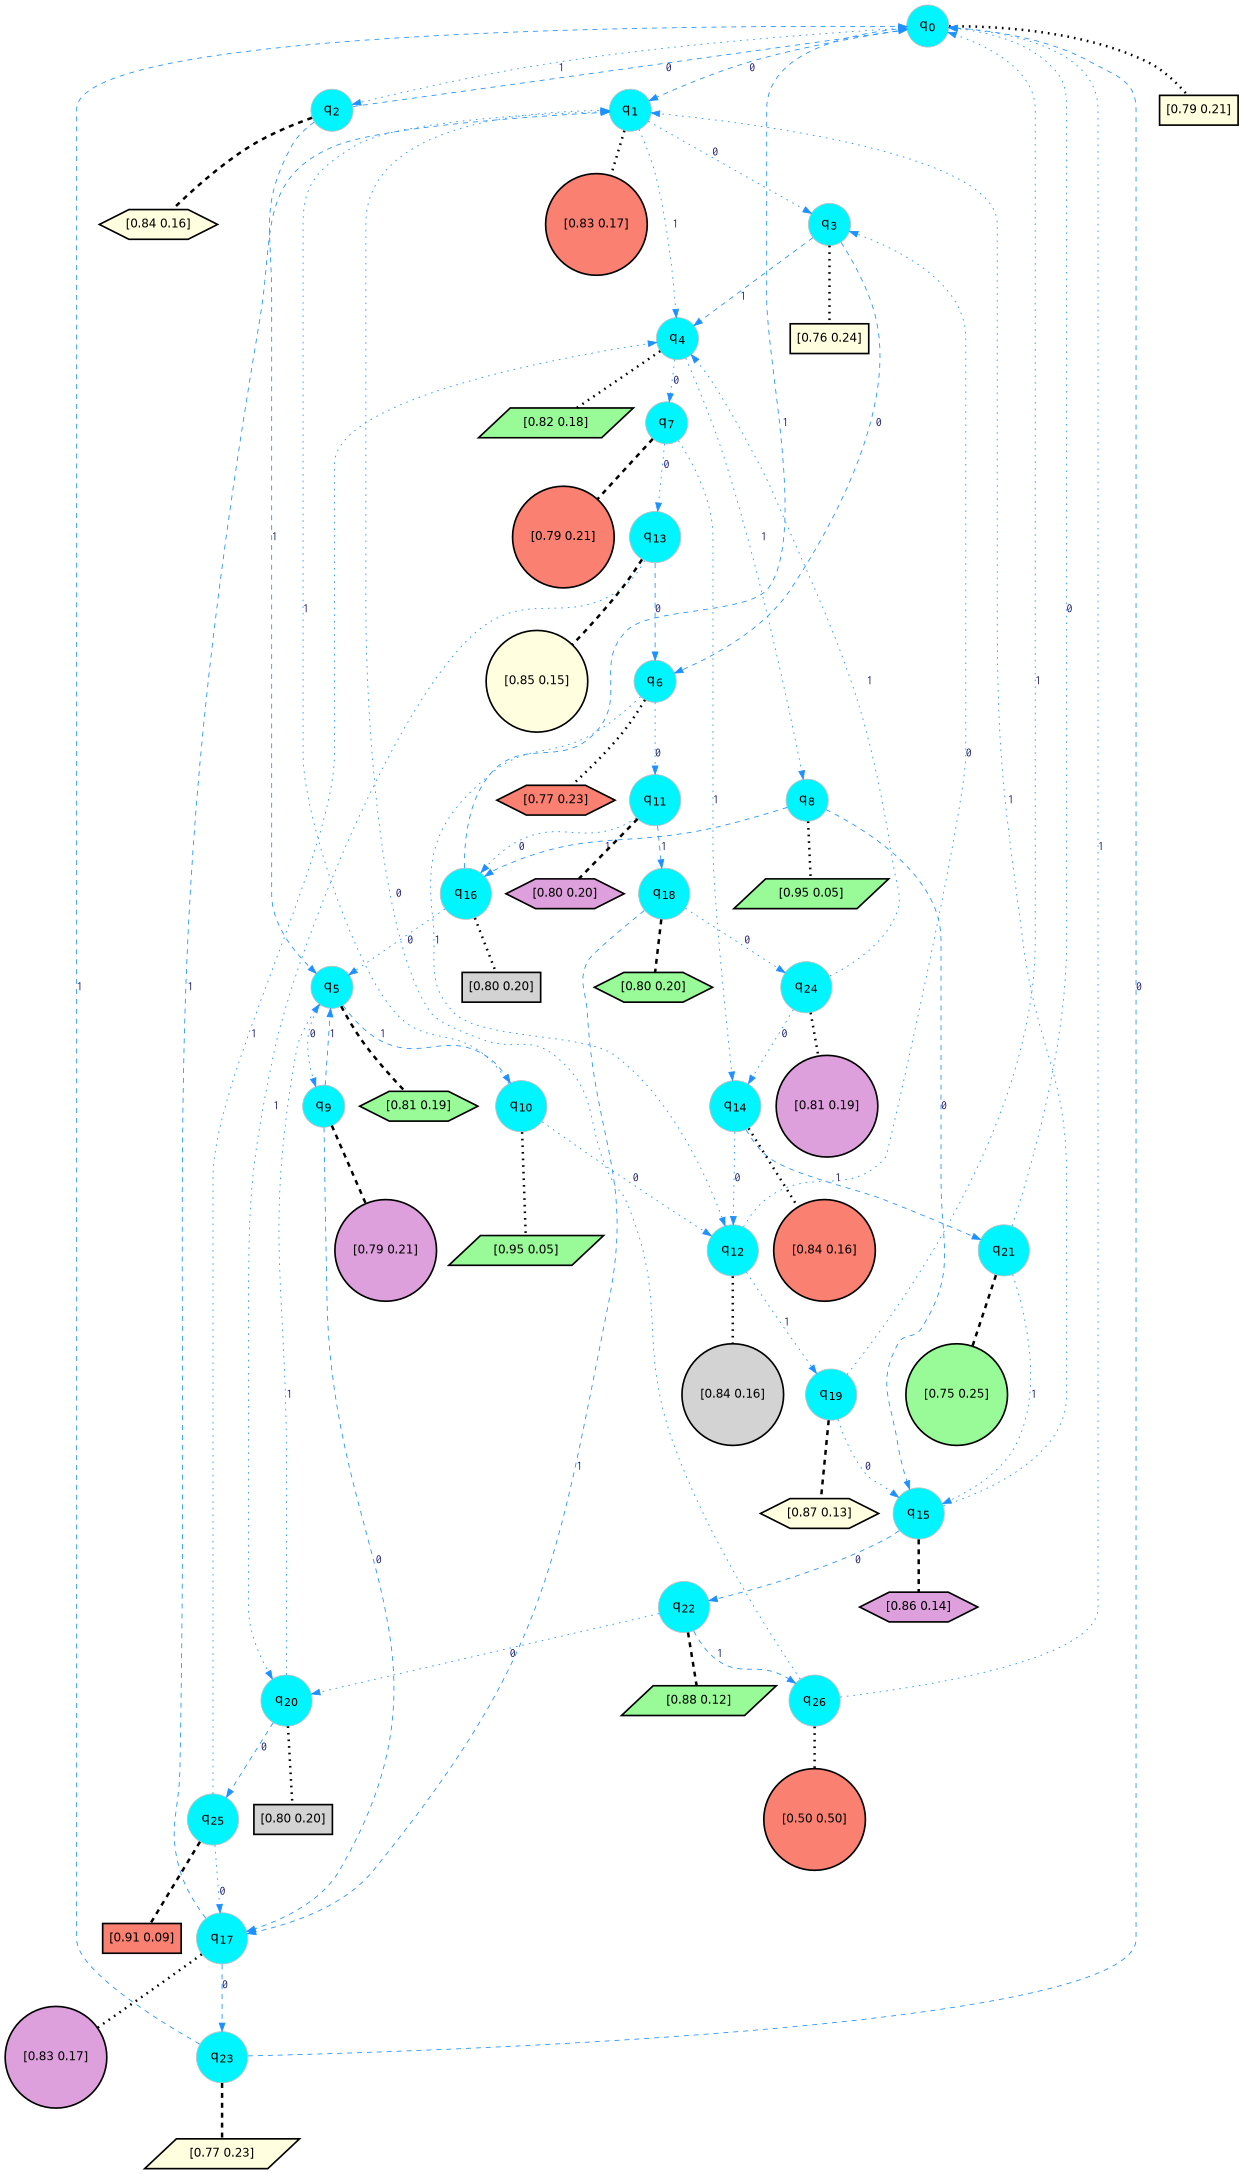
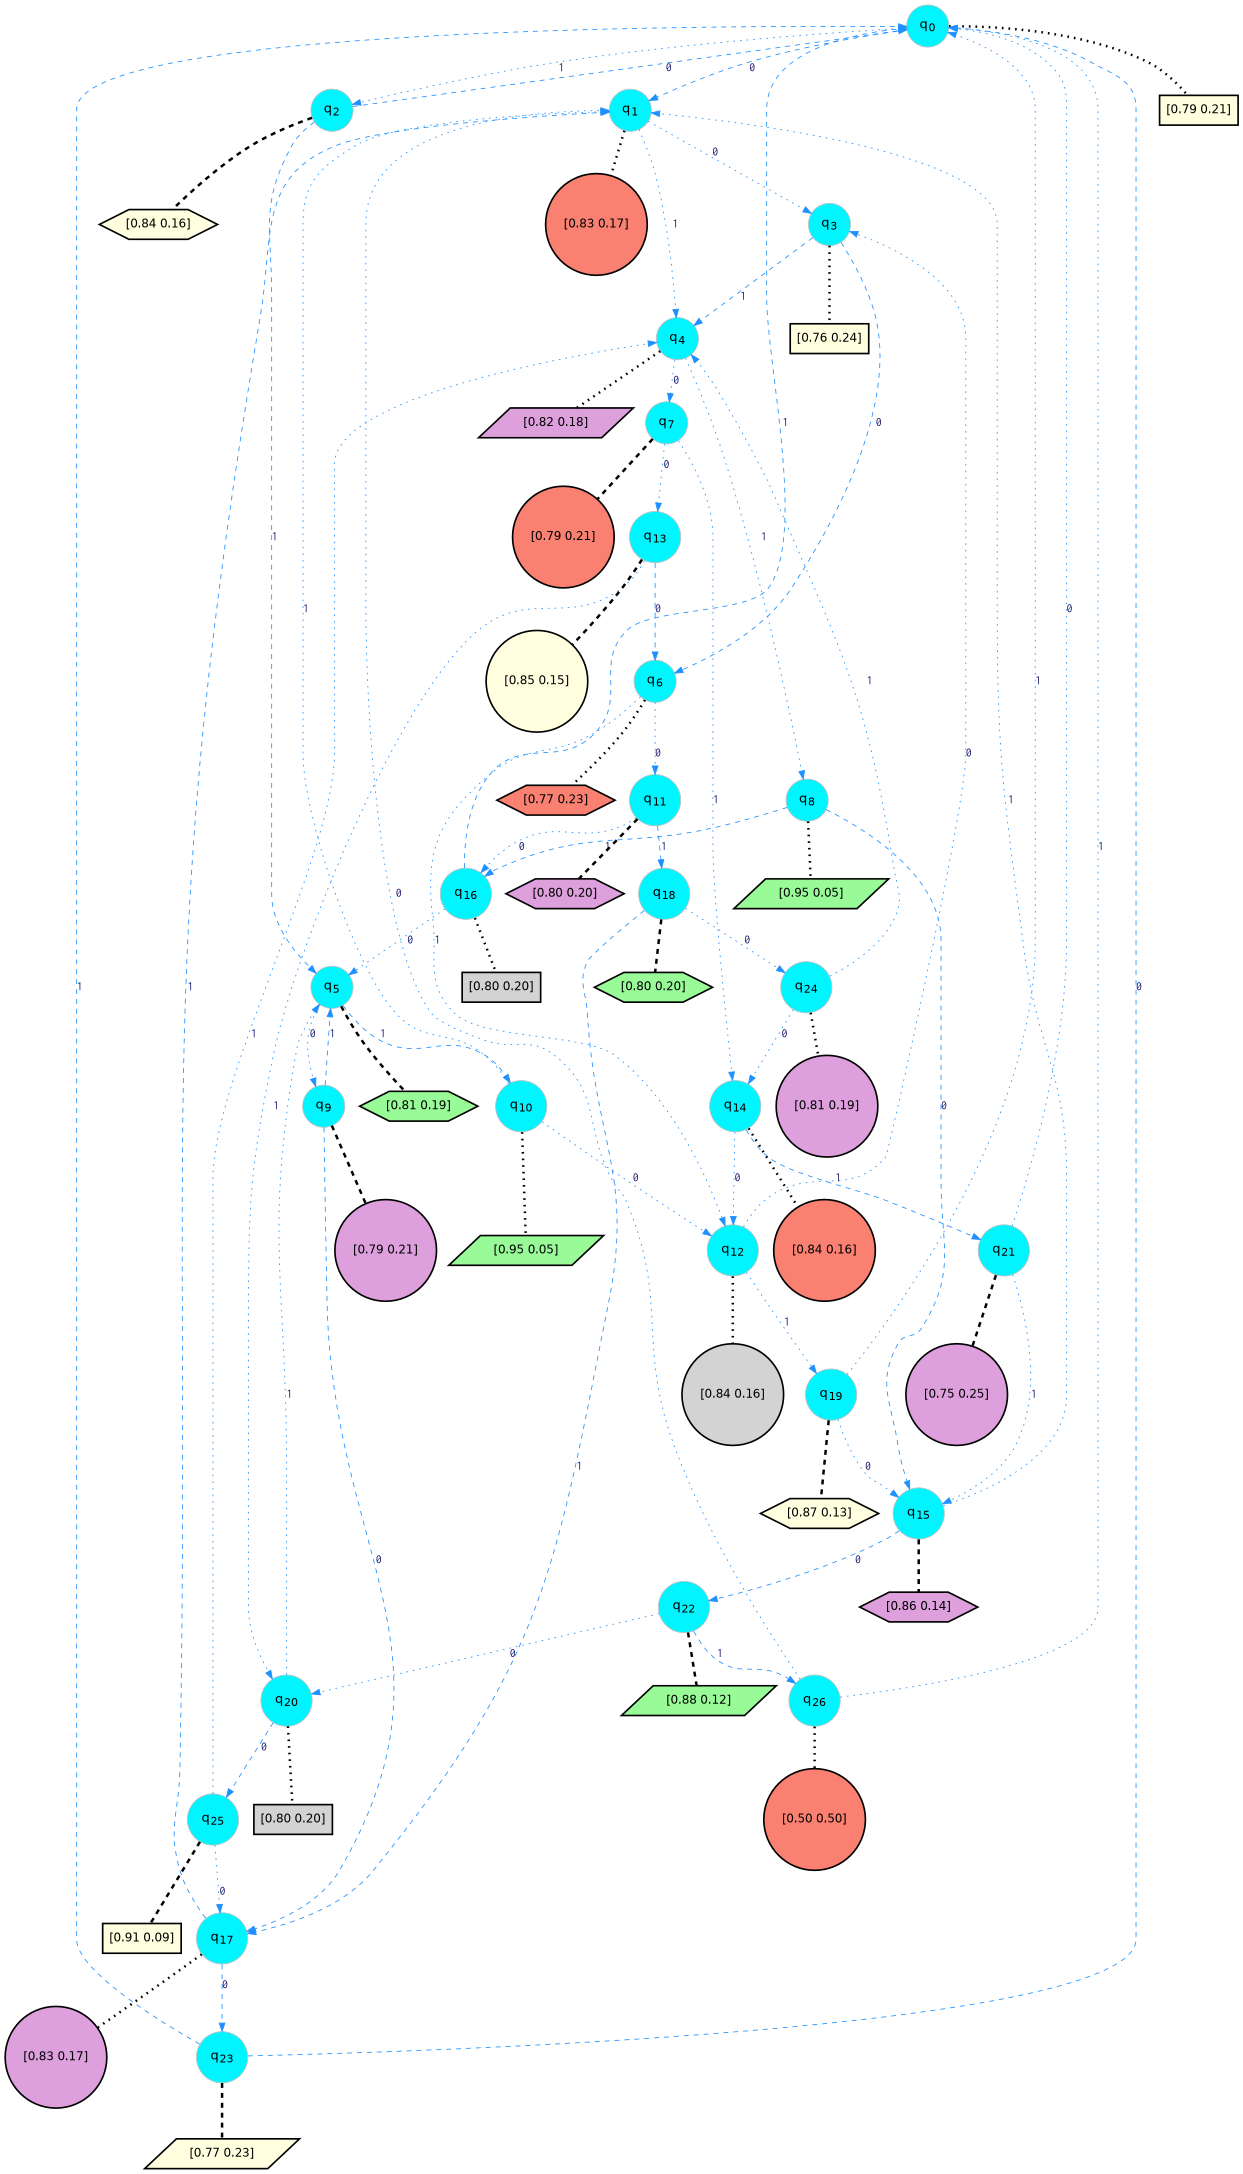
node "[0.82 0.18]": fillcolor palegreen -> plum
node "[0.75 0.25]": fillcolor palegreen -> plum
node "[0.91 0.09]": fillcolor salmon -> lightyellow
